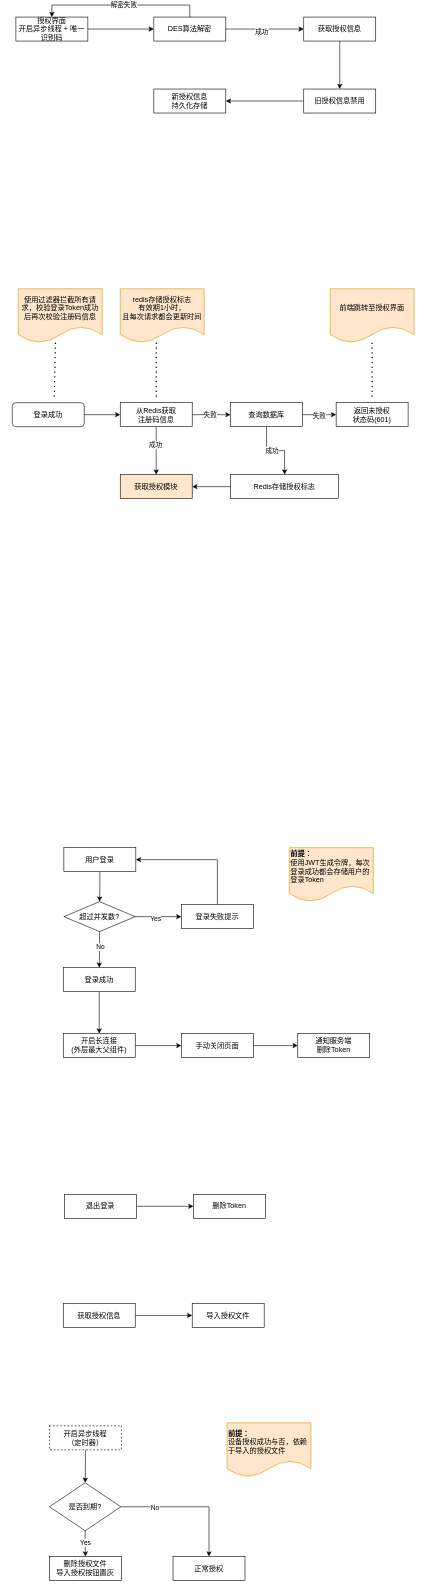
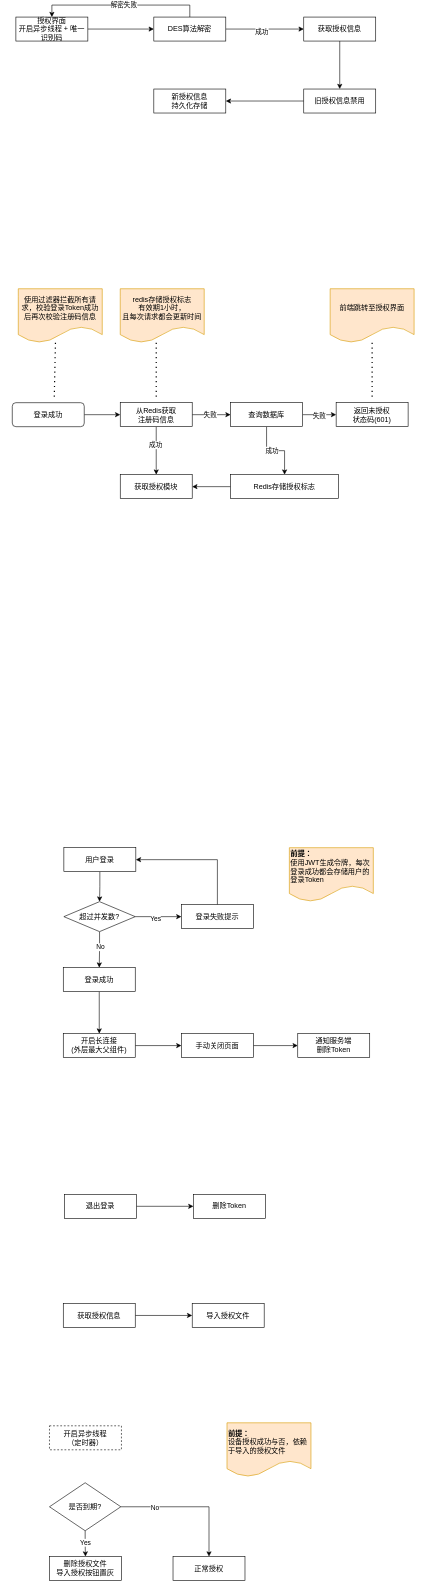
node "获取授权模块": fillcolor #ffe6cc -> #ffffff
edge "开启异步线程 （定时器）" -> "是否到期?": removed
